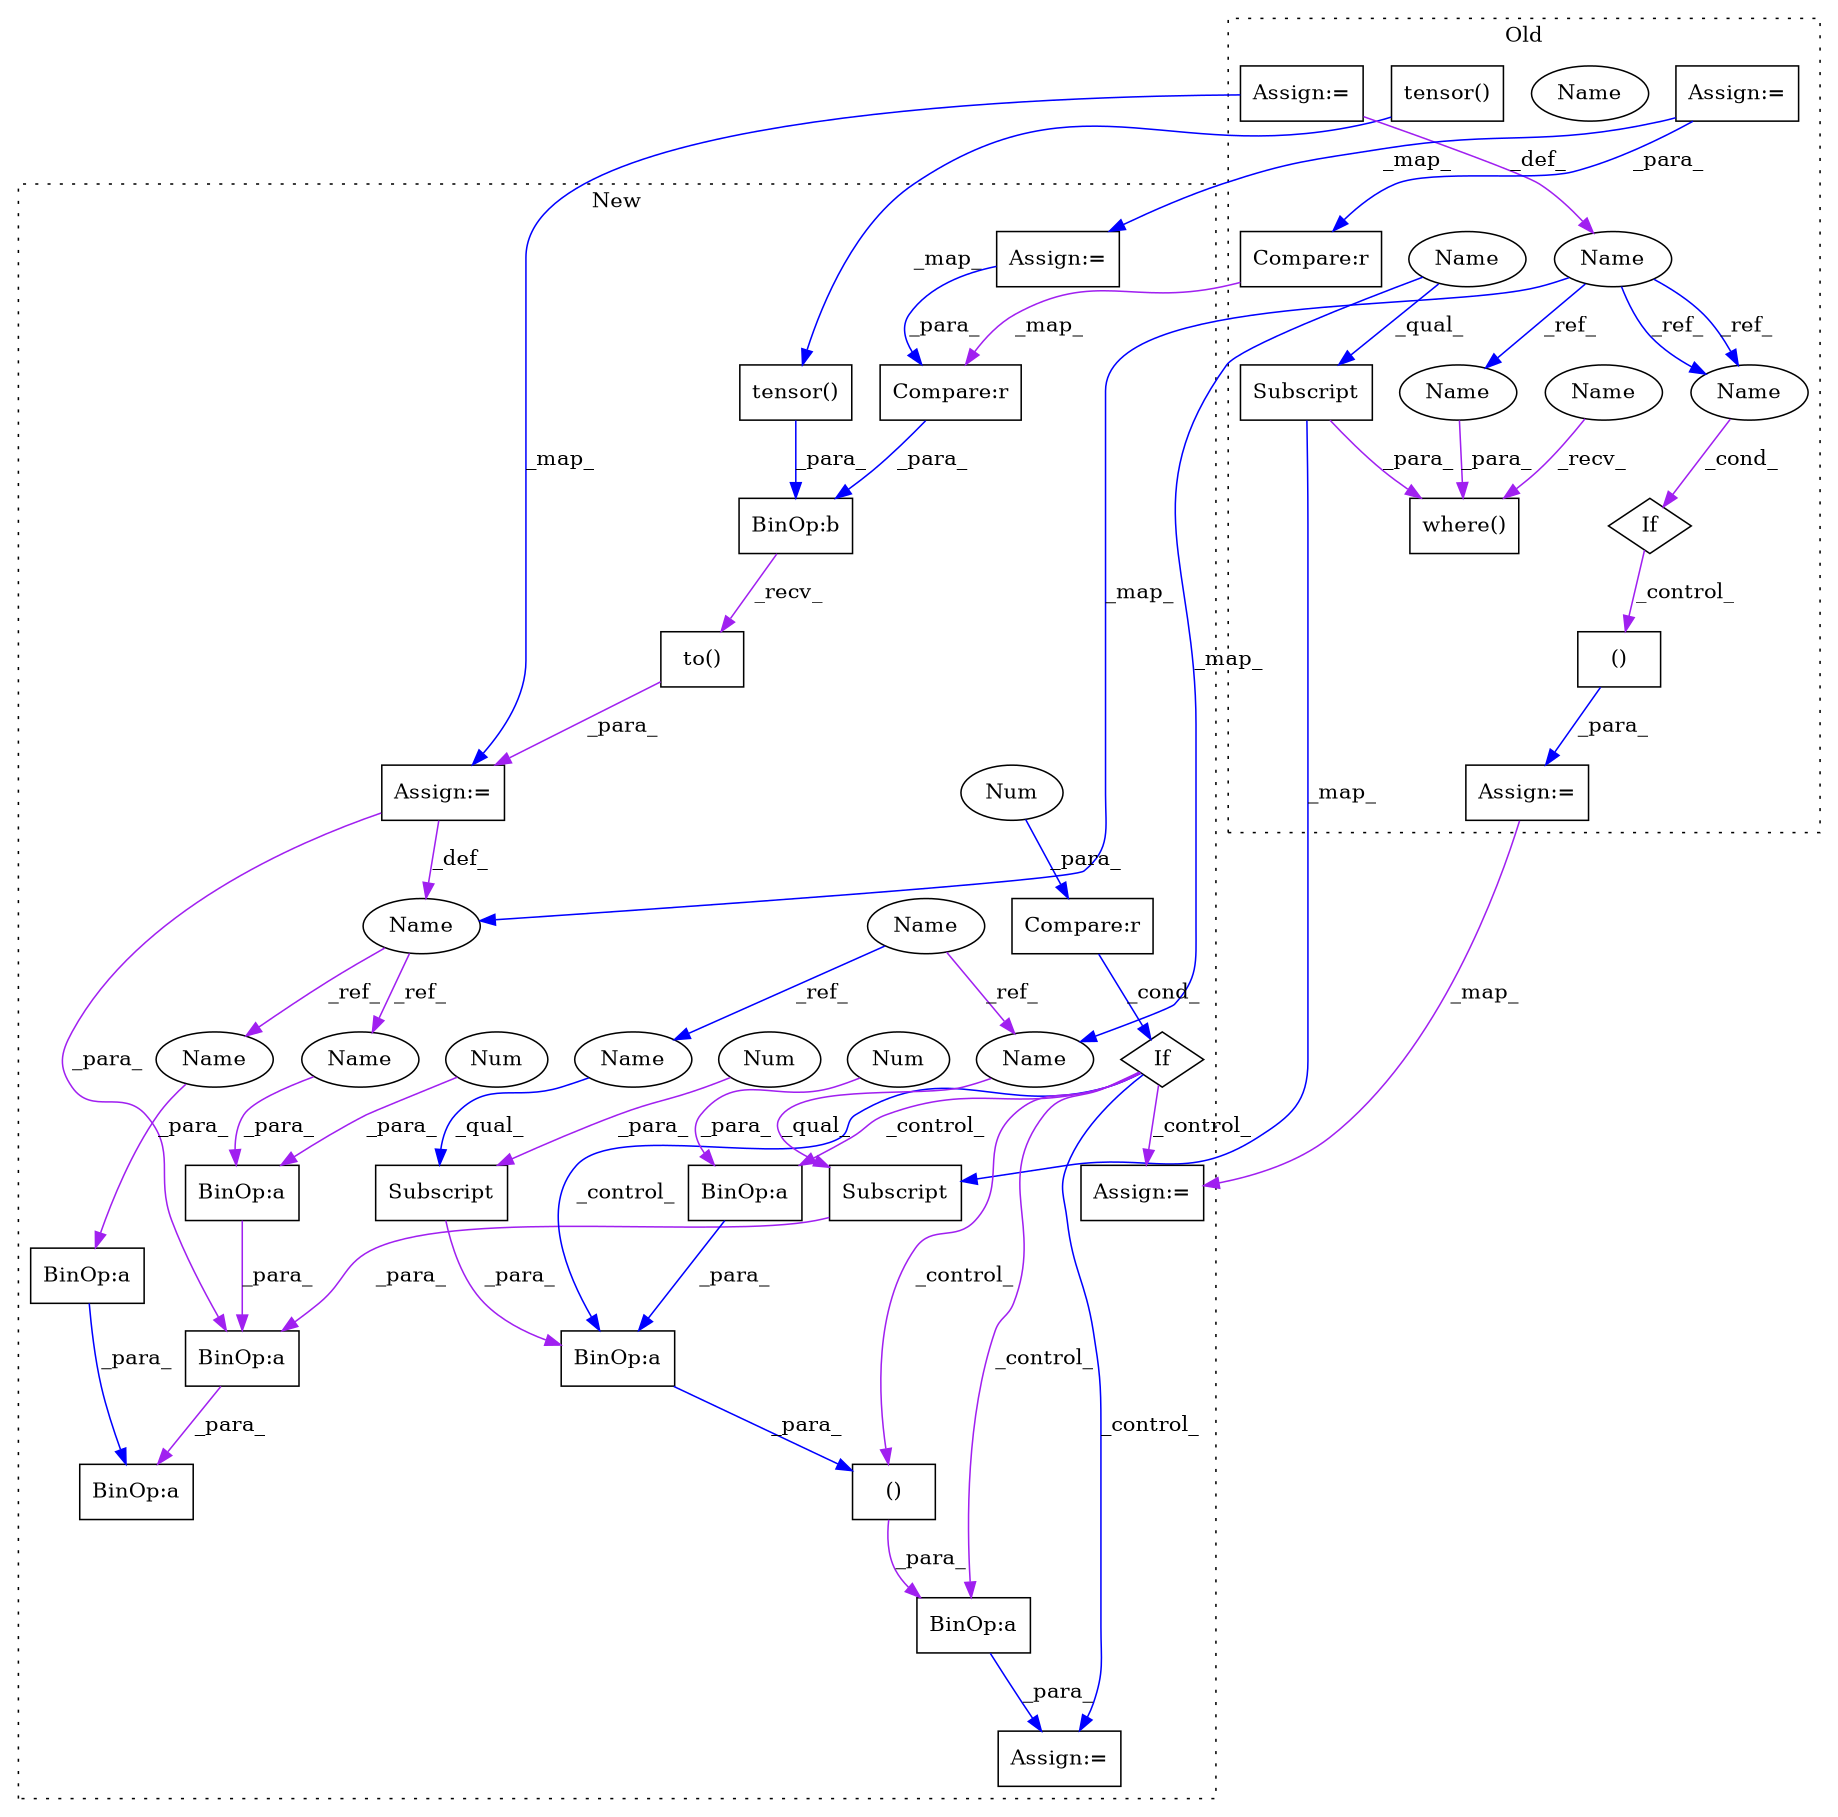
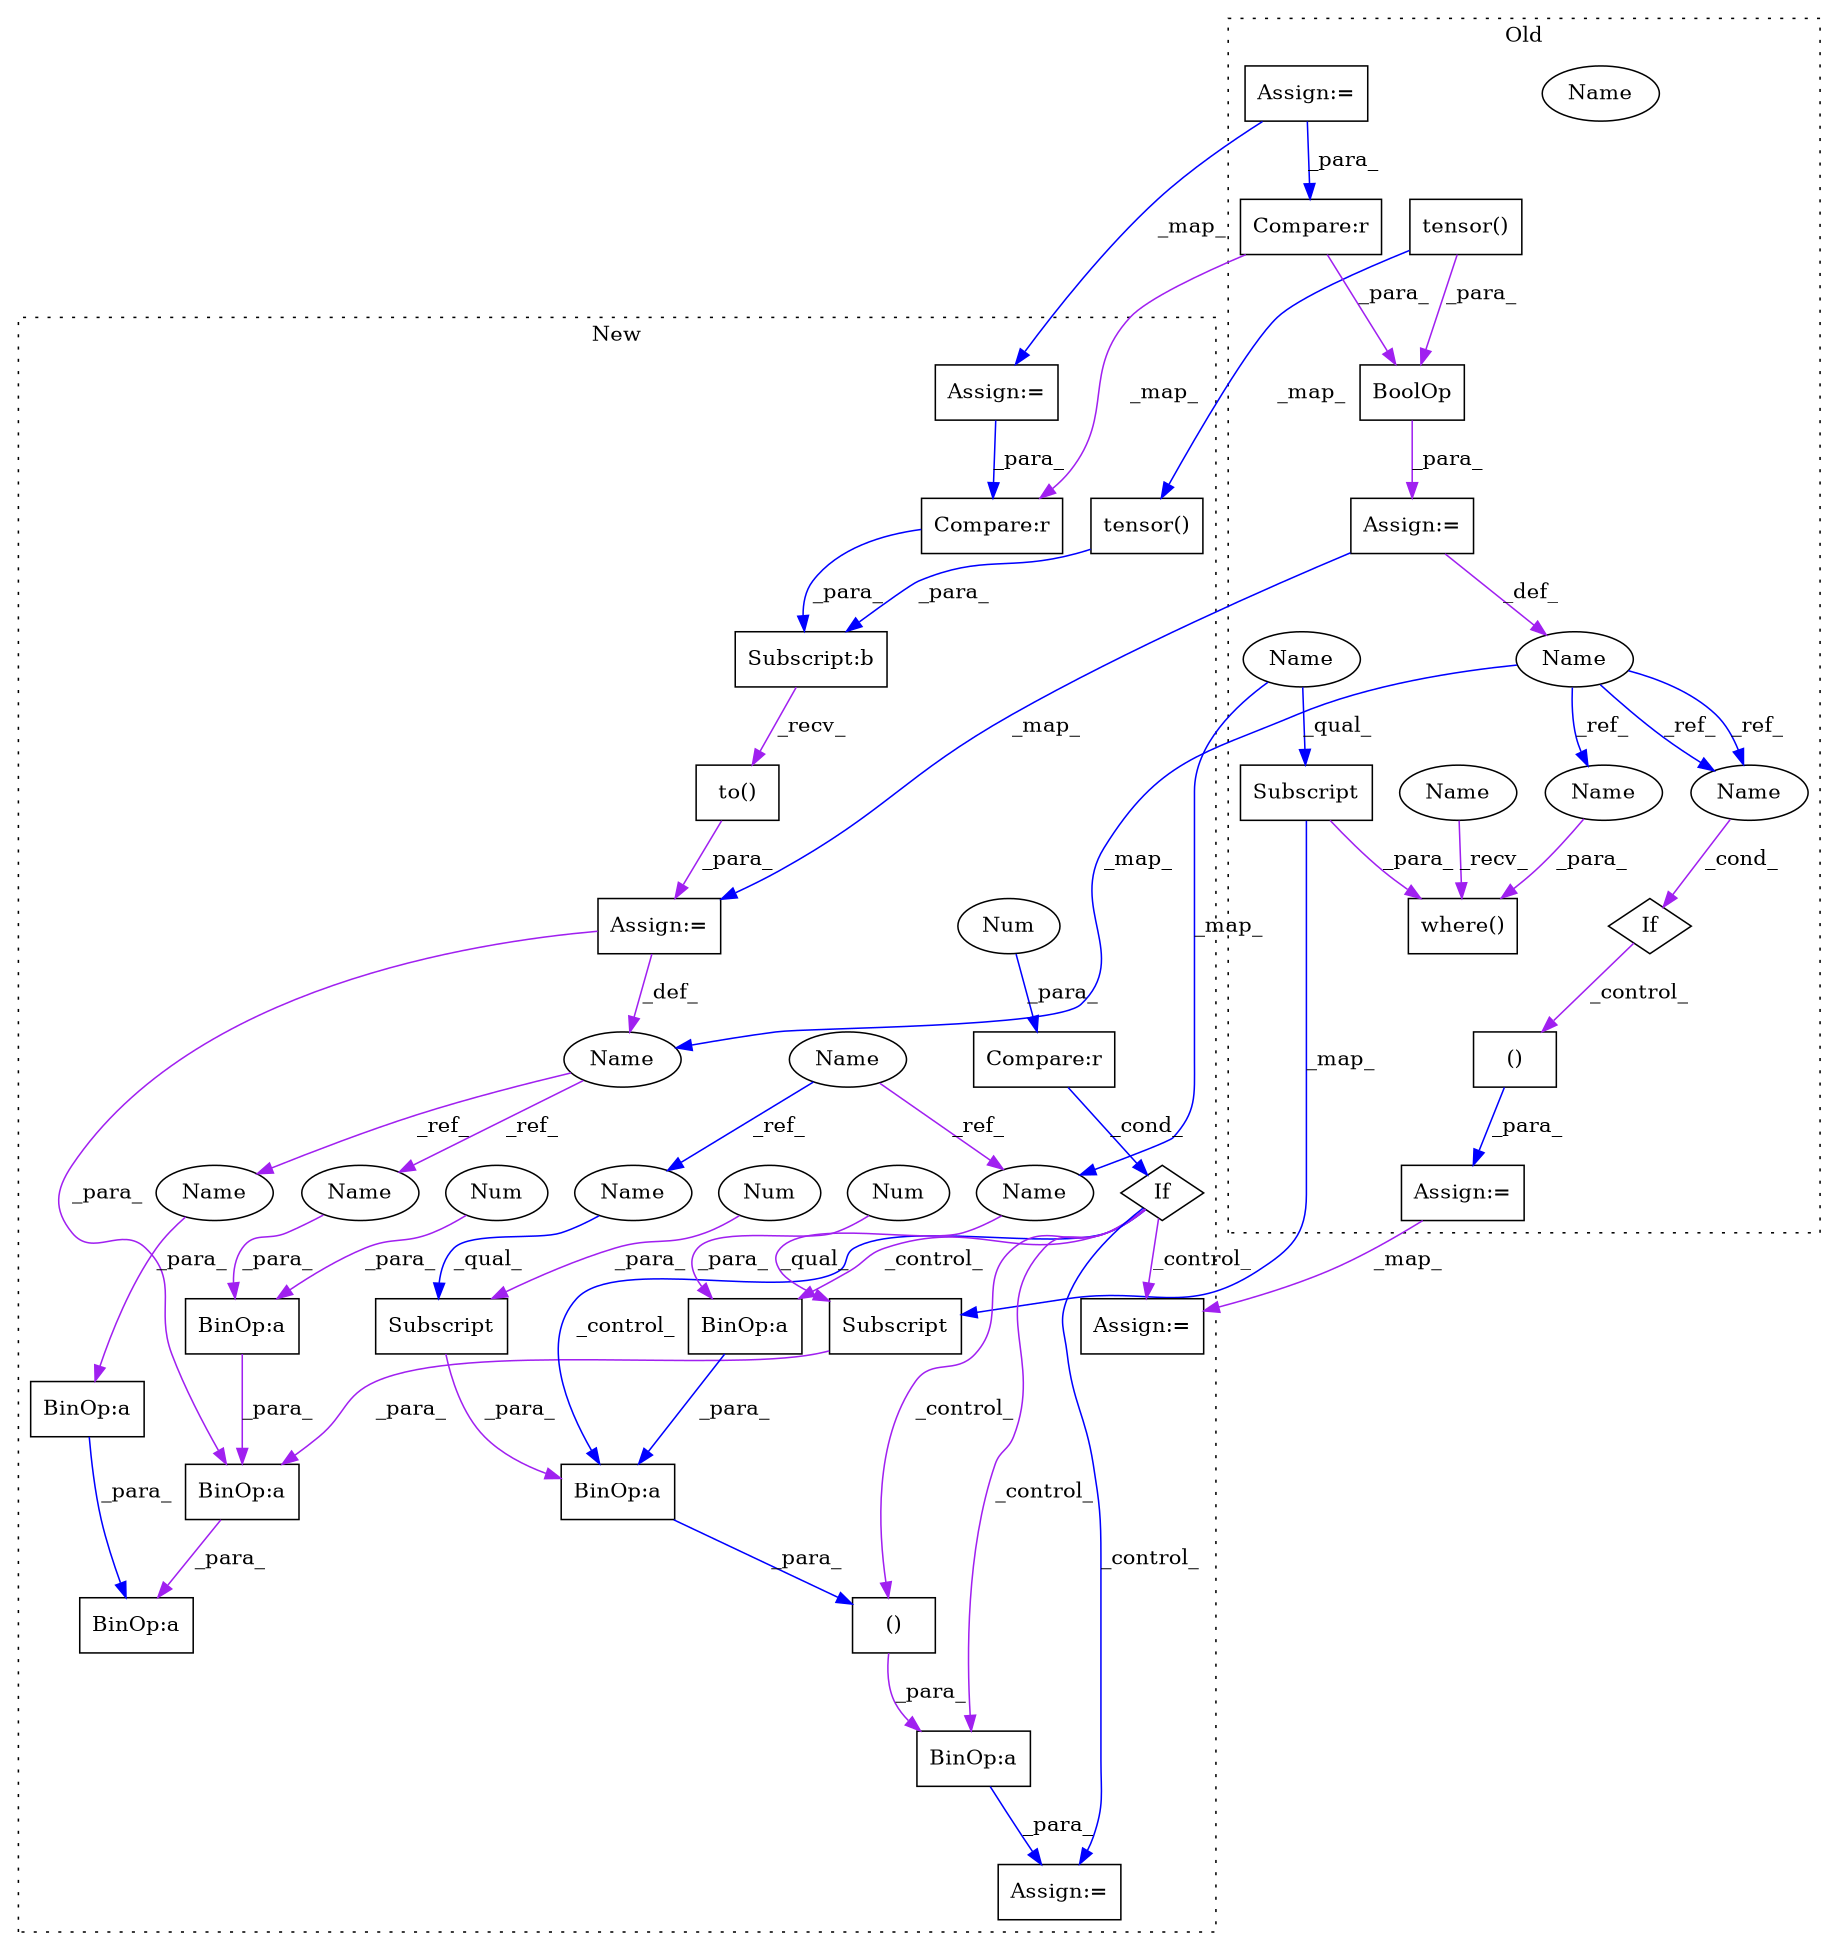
node "BoolOp": added
node "BinOp:b": label "BinOp:b" -> "Subscript:b"
